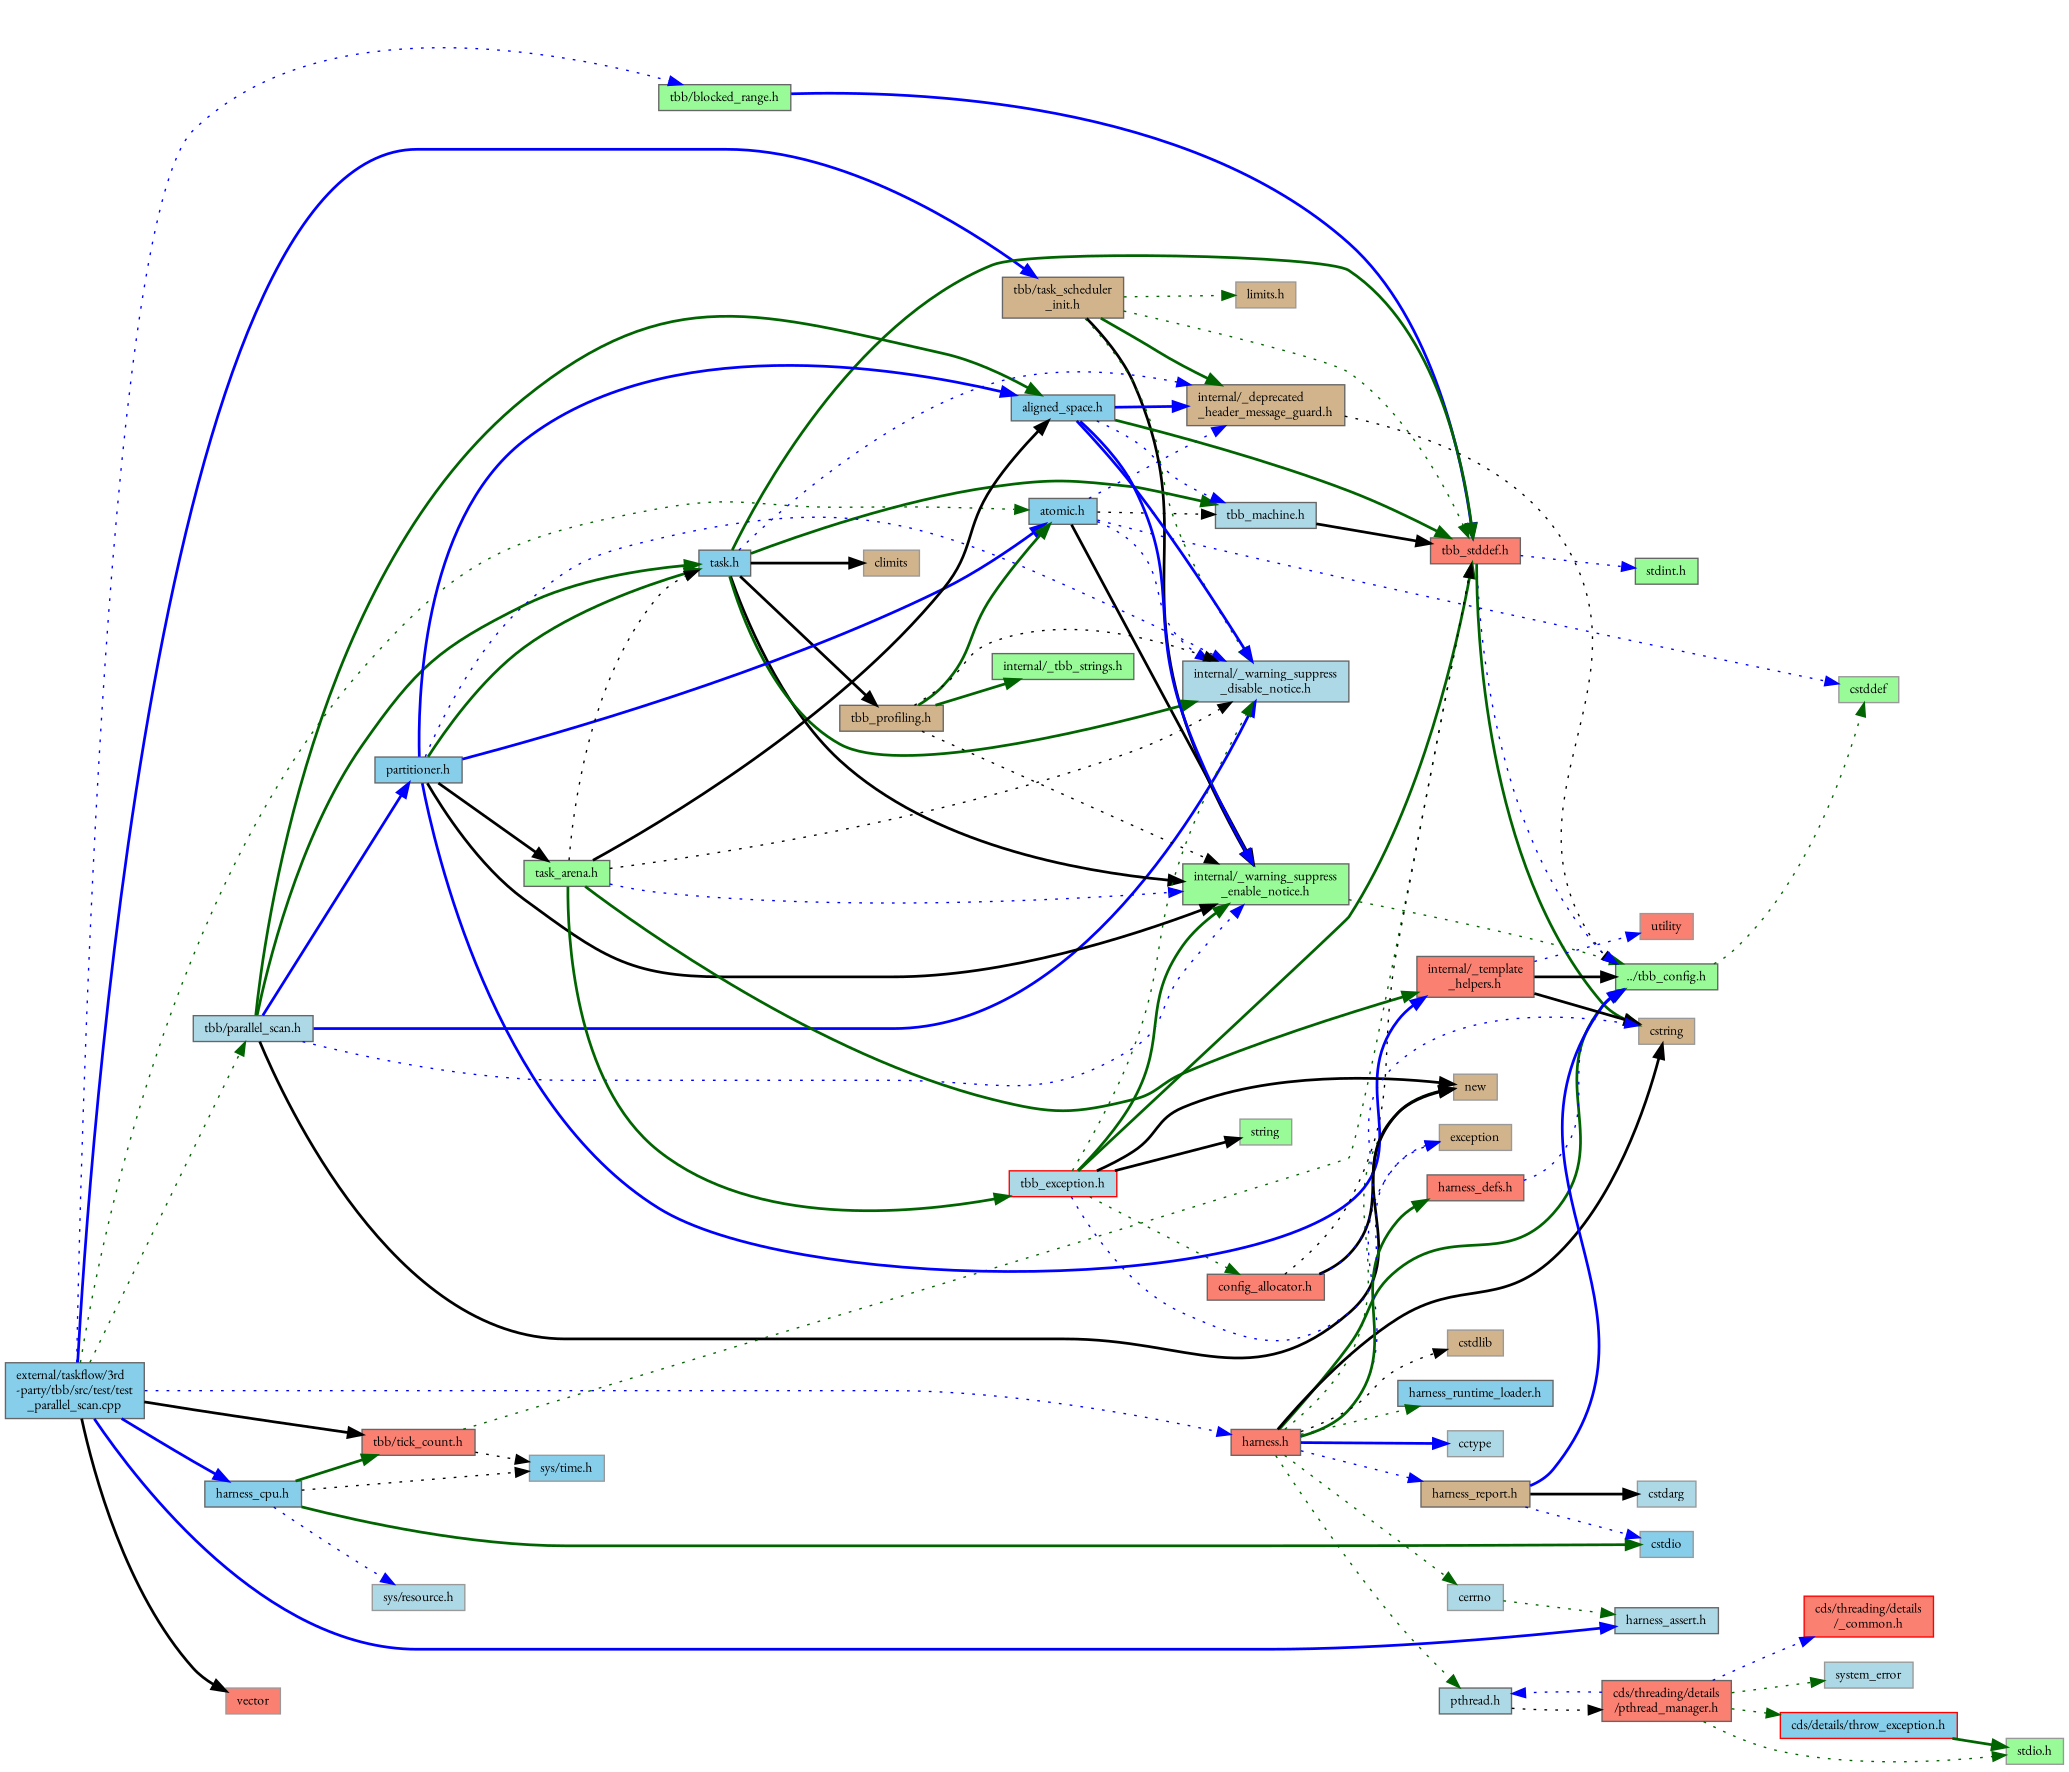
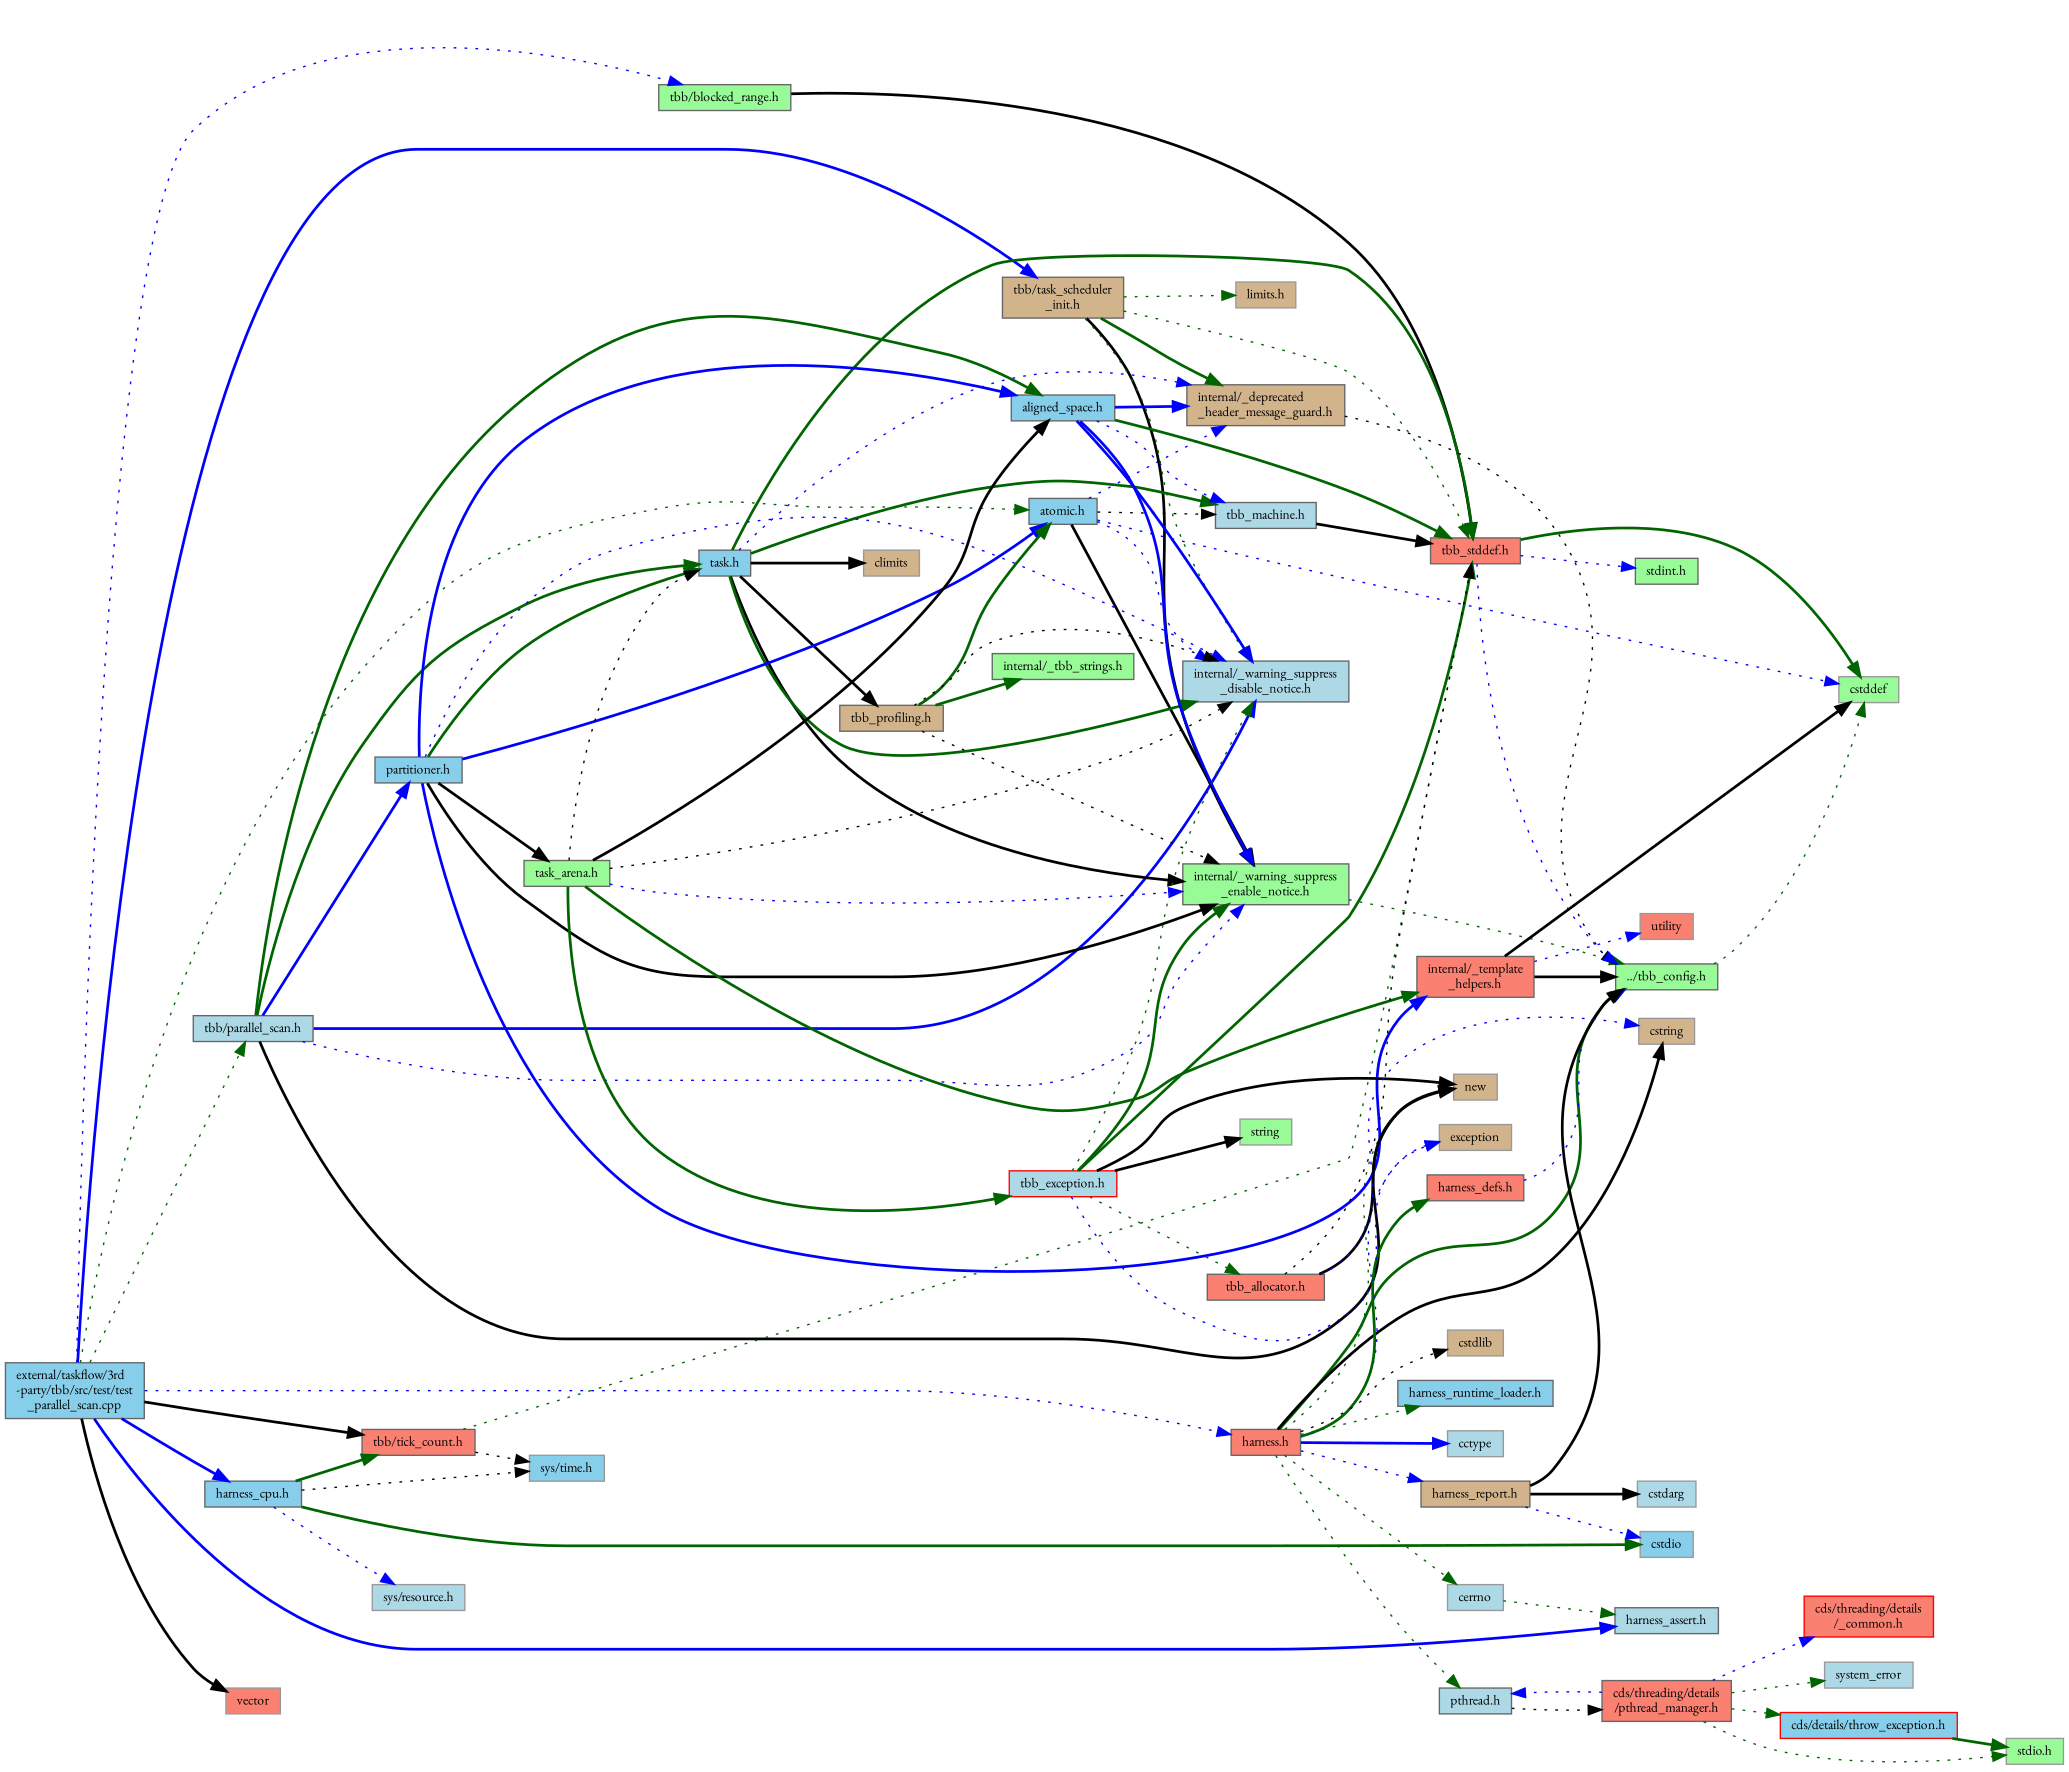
edge "tbb/blocked_range.h" -> "tbb_stddef.h": color blue -> black
edge "tbb_stddef.h" -> "cstring": now "tbb_stddef.h" -> "cstddef"
edge "internal/_template _helpers.h" -> "cstring": now "internal/_template _helpers.h" -> "cstddef"
edge "harness_report.h" -> "../tbb_config.h": color blue -> black
node "config_allocator.h": label "config_allocator.h" -> "tbb_allocator.h"
